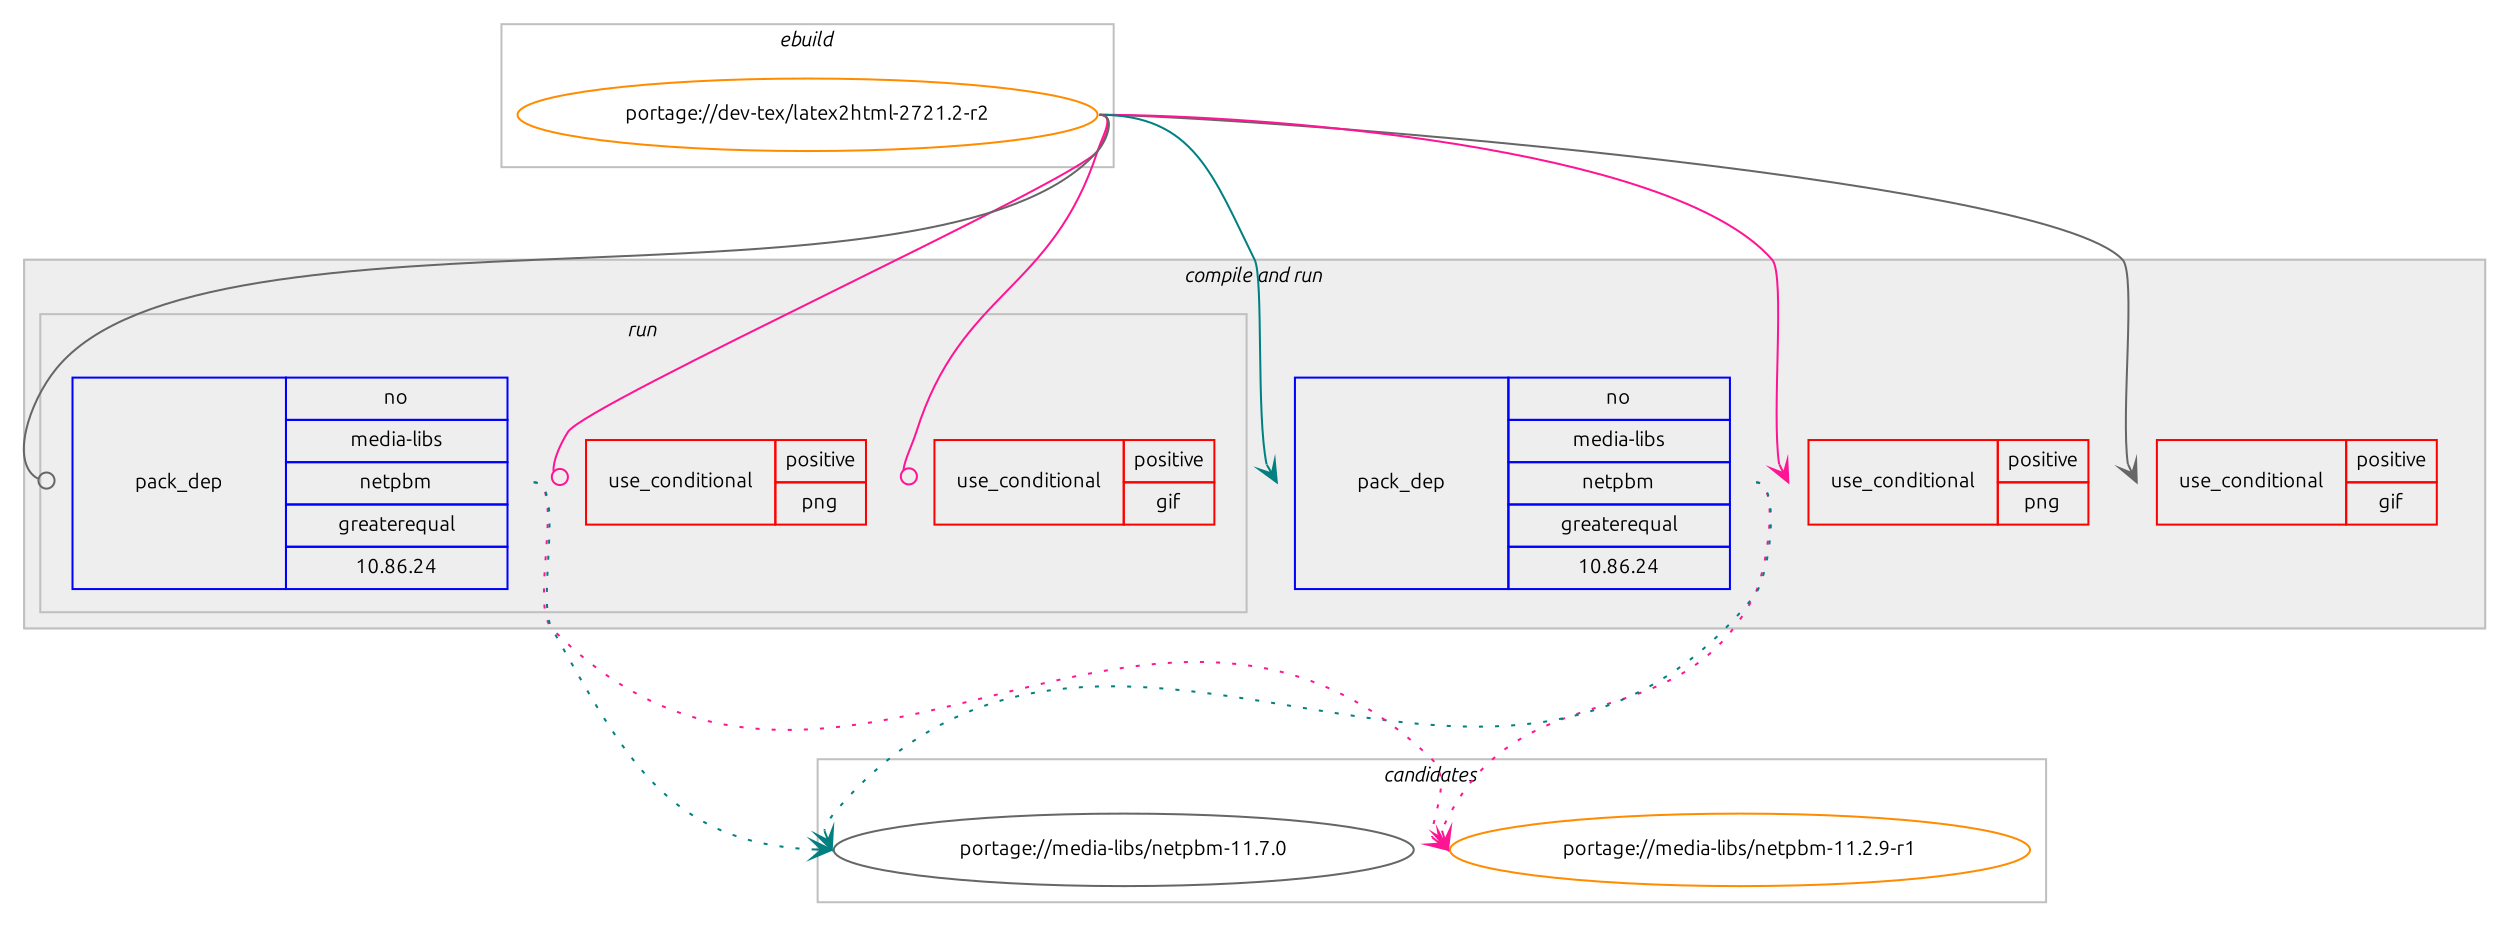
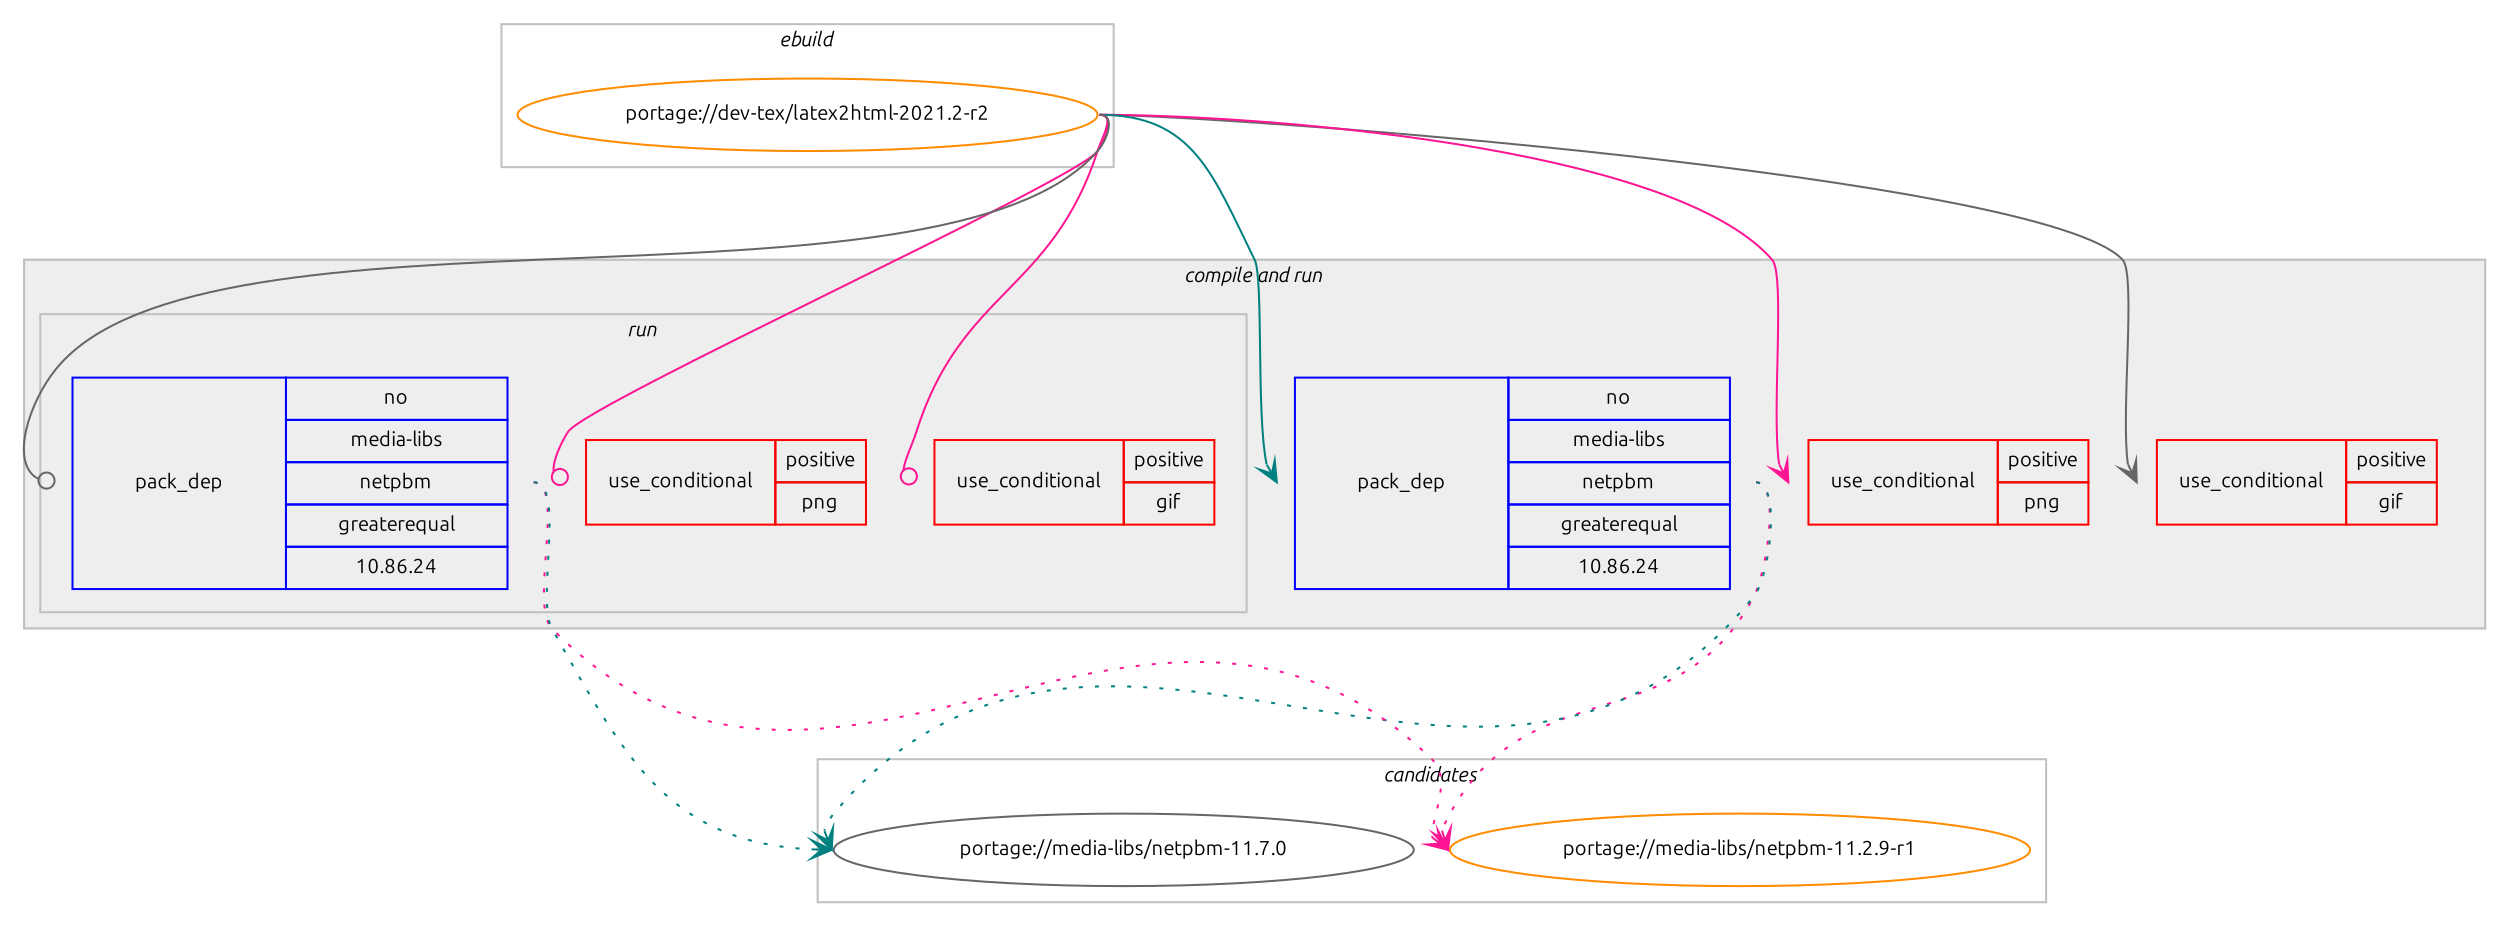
node "portage://dev-tex/latex2html-2721.2-r2": label "portage://dev-tex/latex2html-2721.2-r2" -> "portage://dev-tex/latex2html-2021.2-r2"
